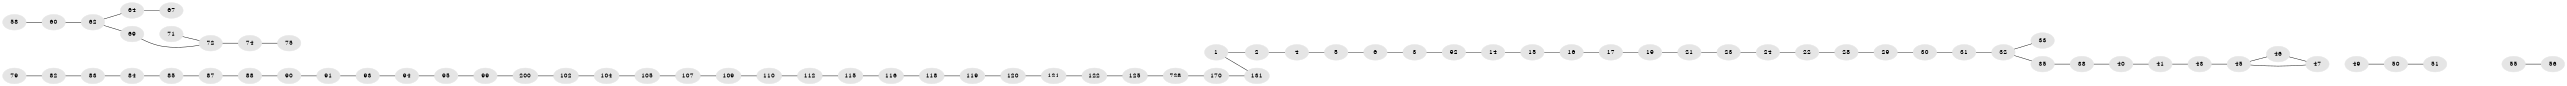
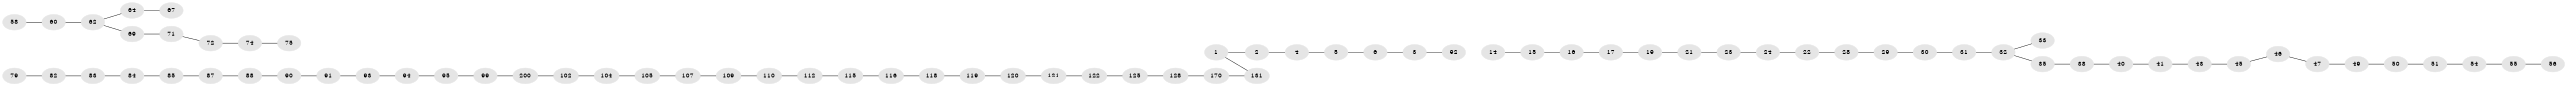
edge "69" -- "72": now "69" -- "71"
edge "92" -- "14": removed
node "54": added
edge "45" -- "47": now "49" -- "47"
node "728": label "728" -> "128"
